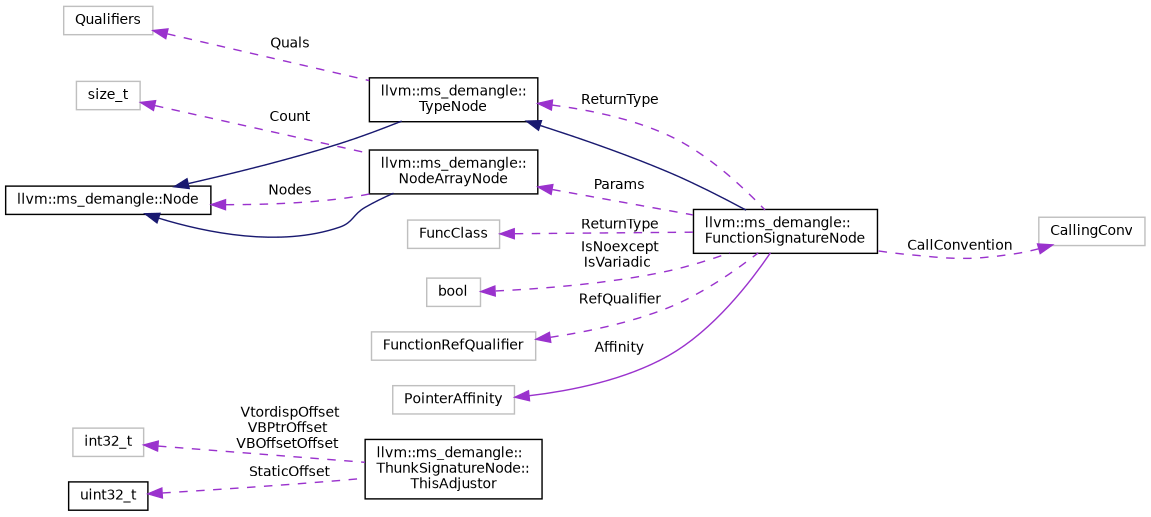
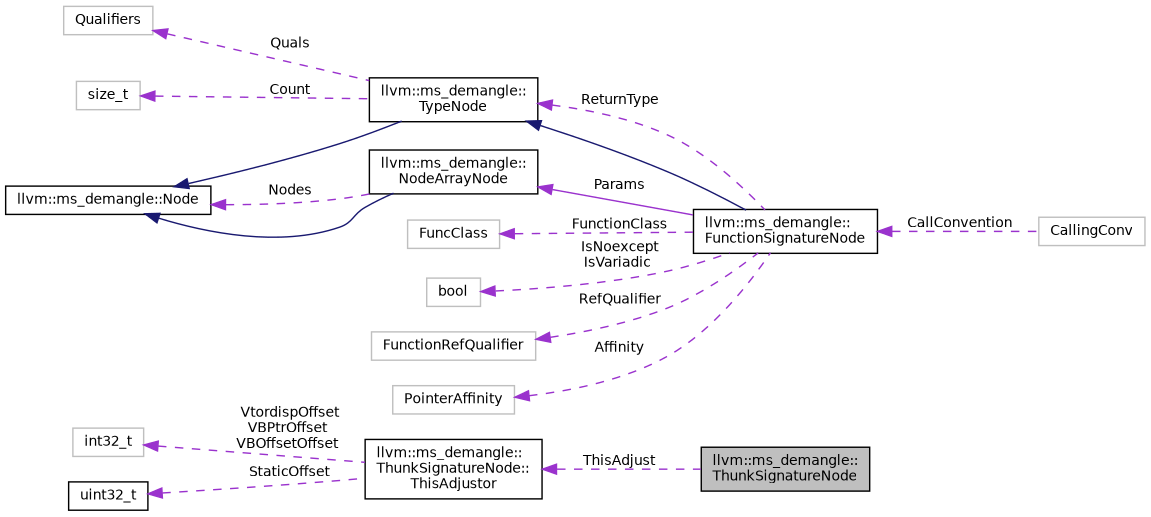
edge "llvm::ms_demangle:: NodeArrayNode" -> "size_t": now "llvm::ms_demangle:: TypeNode" -> "size_t"
edge "llvm::ms_demangle:: FunctionSignatureNode" -> "llvm::ms_demangle:: NodeArrayNode": style dashed -> solid
edge "llvm::ms_demangle:: FunctionSignatureNode" -> "FuncClass": label " ReturnType" -> " FunctionClass"
edge "llvm::ms_demangle:: FunctionSignatureNode" -> "CallingConv": reversed
edge "llvm::ms_demangle:: FunctionSignatureNode" -> "PointerAffinity": style solid -> dashed
node "llvm::ms_demangle:: ThunkSignatureNode": added
